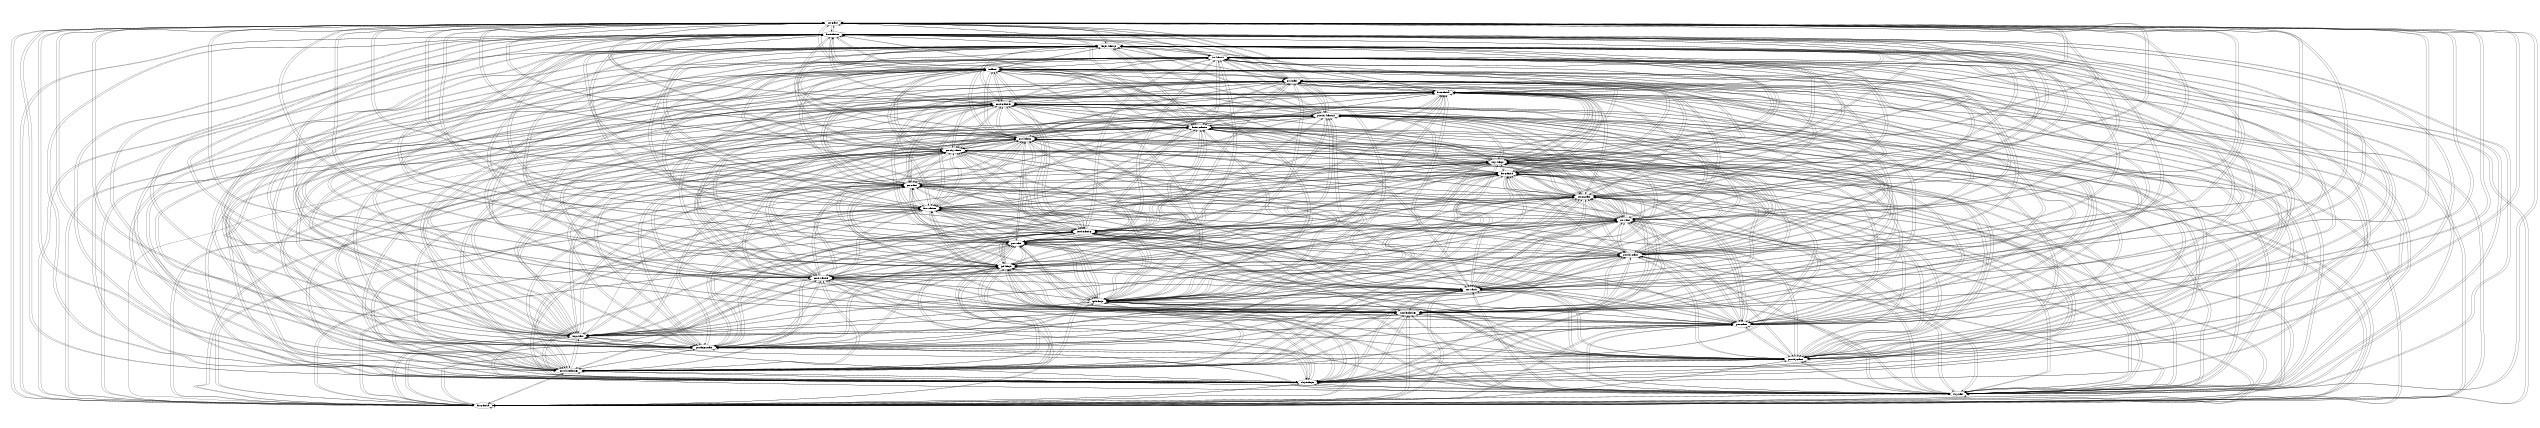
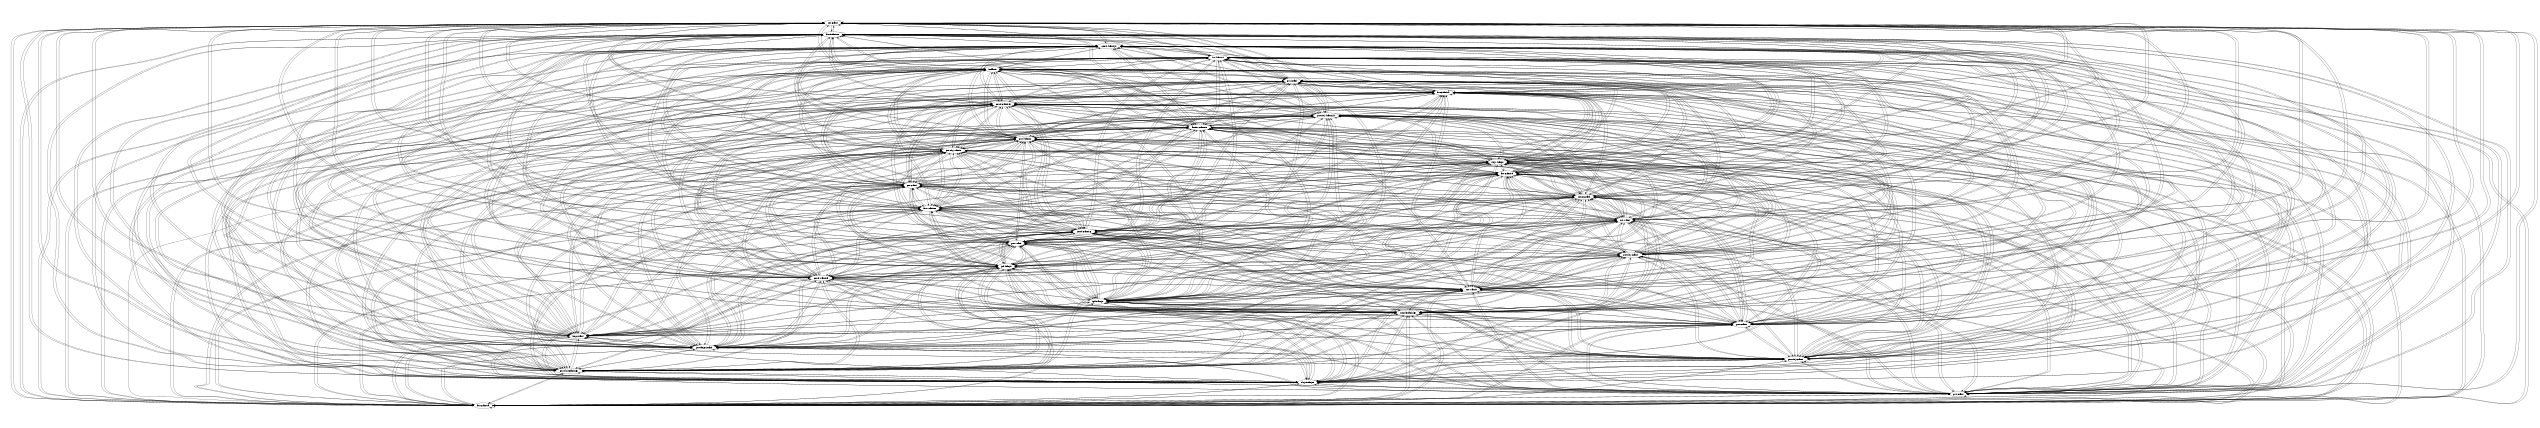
node "finjE.4-finirjô": label "finjE.4-finirjô" -> "cond.4-finirjô"
edge "pst.2-fini" -> "imp.2-fini": added
node "sbj.2-fini": label "sbj.2-fini" -> "prs.2-fini"
